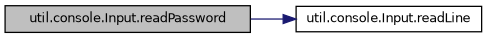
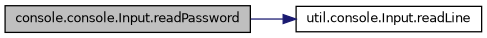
node "util.console.Input.readPassword": label "util.console.Input.readPassword" -> "console.console.Input.readPassword"
